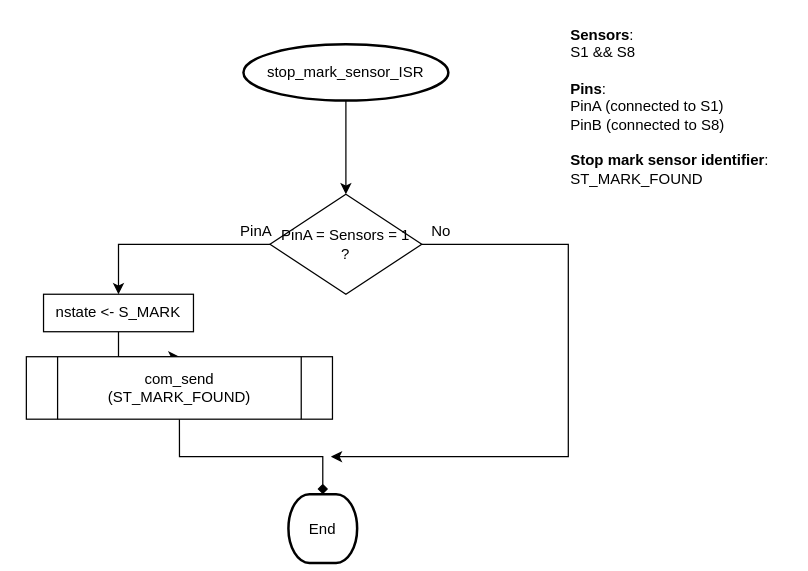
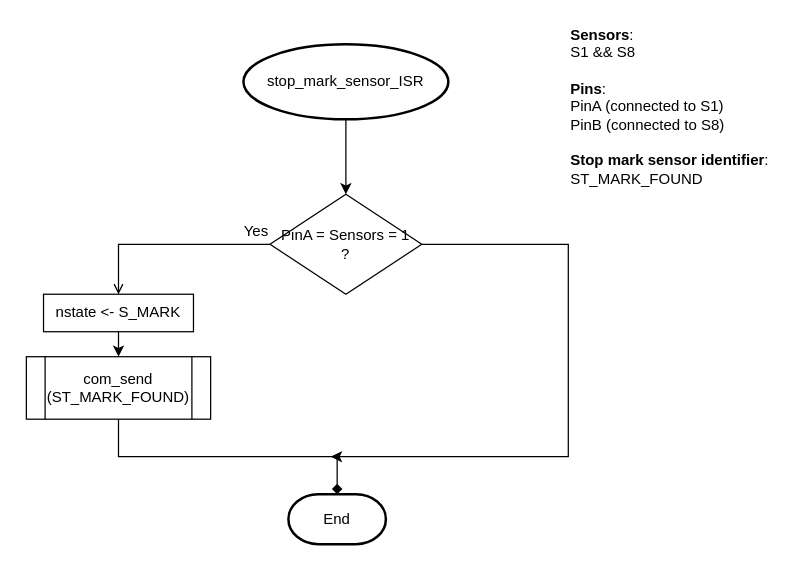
node "stop_mark_sensor_ISR": size 205x56 -> 205x75
node "PinA": label "PinA" -> "Yes"
node "No": removed
edge "PinA = Sensors = 1 ?" -> "nstate <- S_MARK": arrowhead classic -> open
node "com_send (ST_MARK_FOUND)": size 306x63 -> 184x63
node "End": size 69x69 -> 98x50
